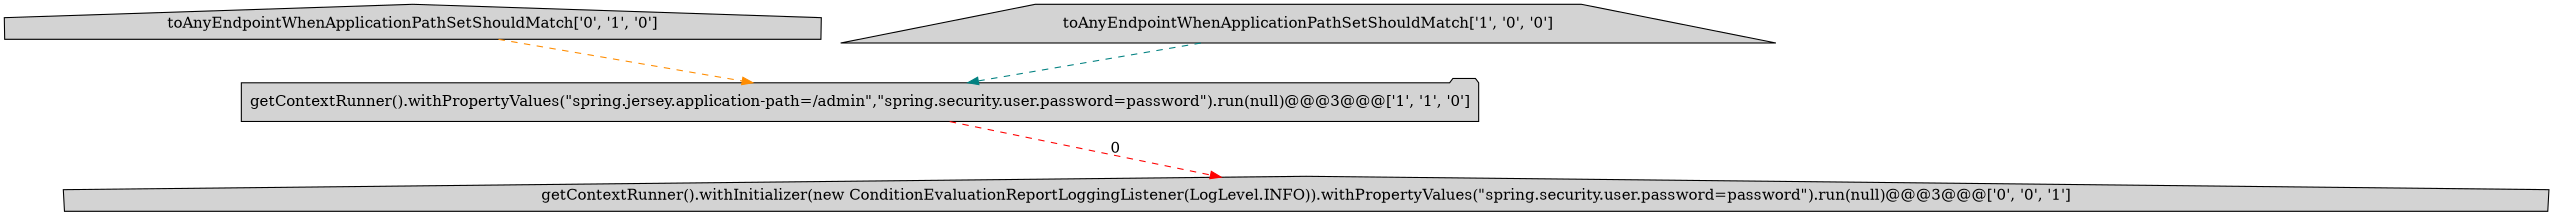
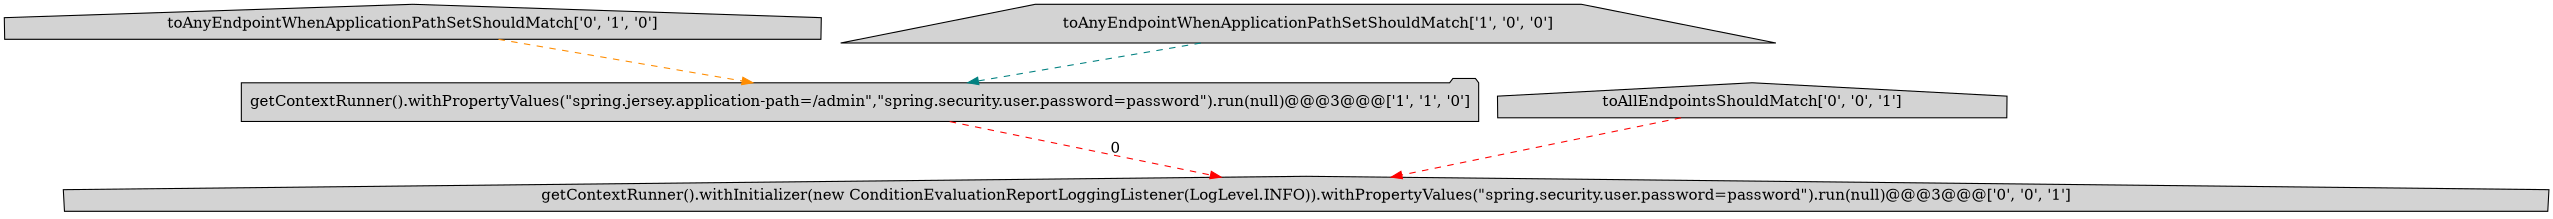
node "toAllEndpointsShouldMatch['0', '0', '1']": added
